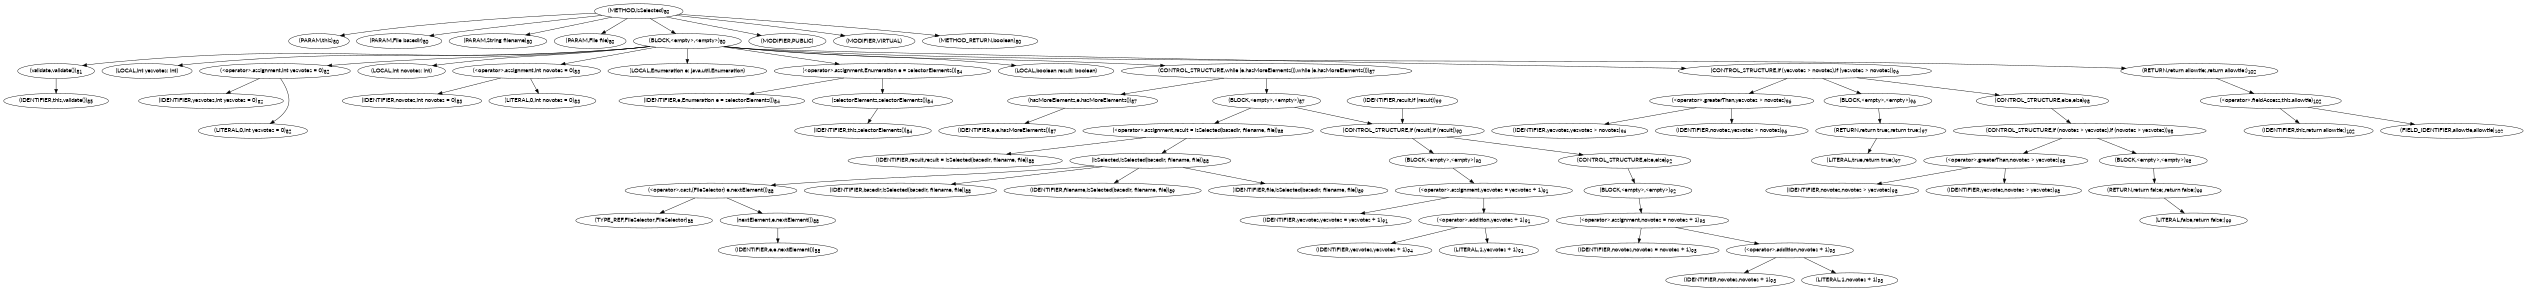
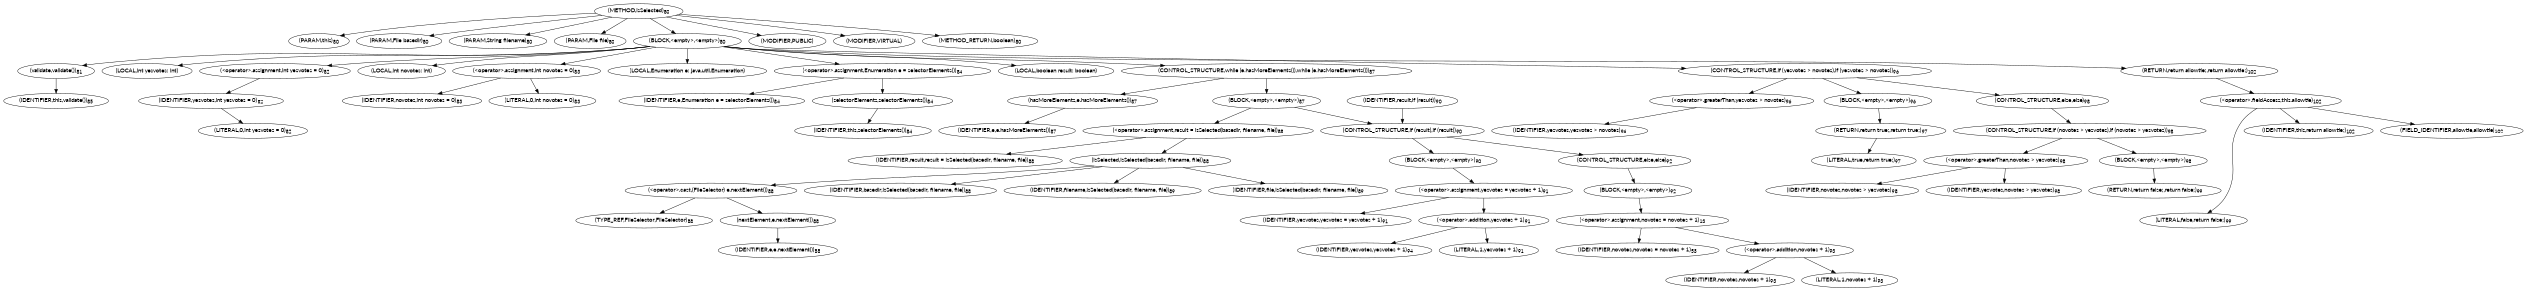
node "(IDENTIFIER,result,if (result))": text "99" -> "90"
edge "(<operator>.assignment,int yesvotes = 0)" -> "(LITERAL,0,int yesvotes = 0)": now "(IDENTIFIER,yesvotes,int yesvotes = 0)" -> "(LITERAL,0,int yesvotes = 0)"
node "(IDENTIFIER,novotes,yesvotes > novotes)": removed
edge "(RETURN,return false;,return false;)" -> "(LITERAL,false,return false;)": now "(<operator>.fieldAccess,this.allowtie)" -> "(LITERAL,false,return false;)"
node "(<operator>.assignment,novotes = novotes + 1)": text "93" -> "13"
node "(IDENTIFIER,novotes,novotes = novotes + 1)": text "93" -> "53"
